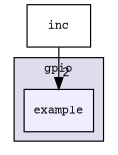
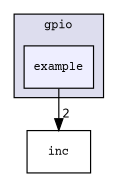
edge "inc" -> "example": reversed
